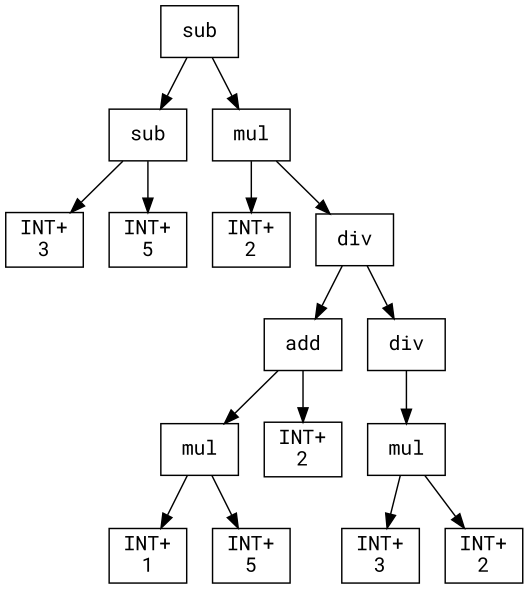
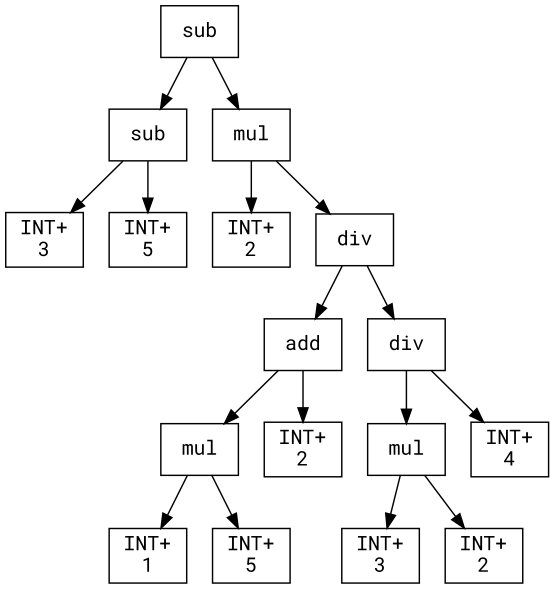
node "INT+ 4": added
